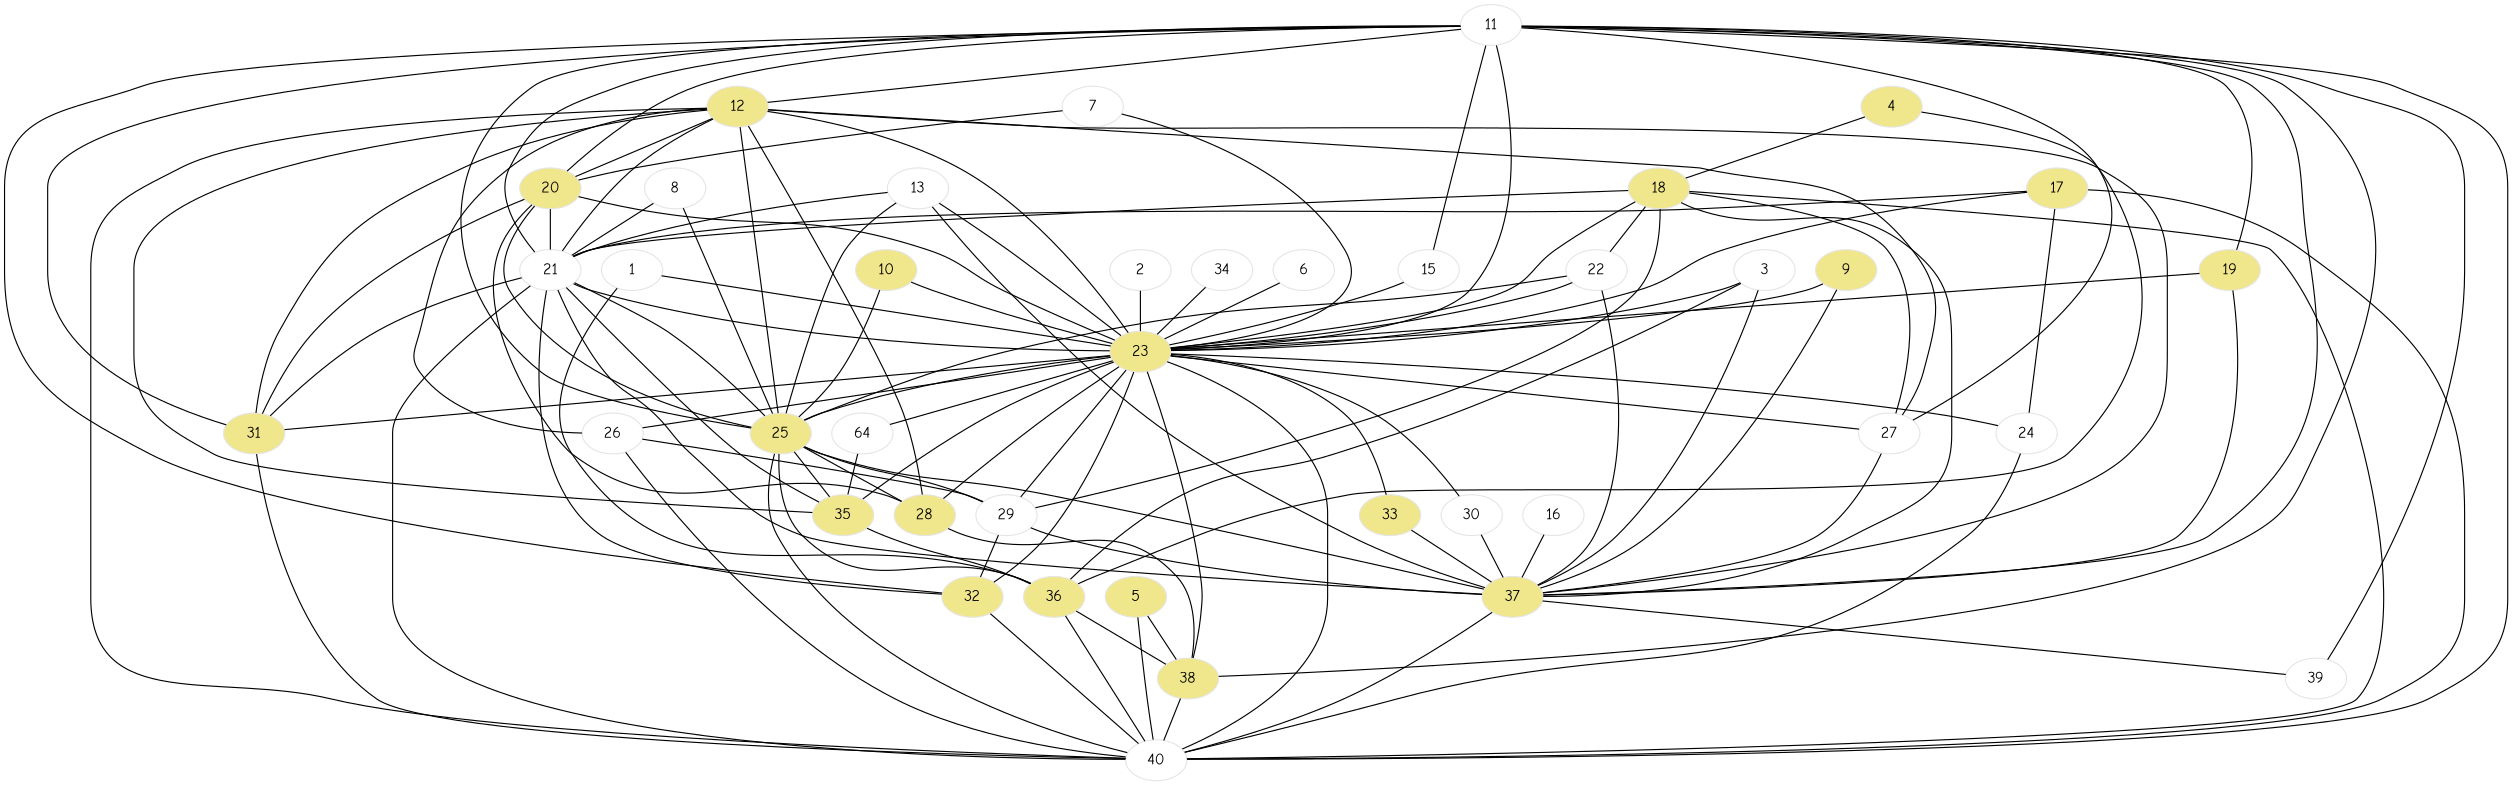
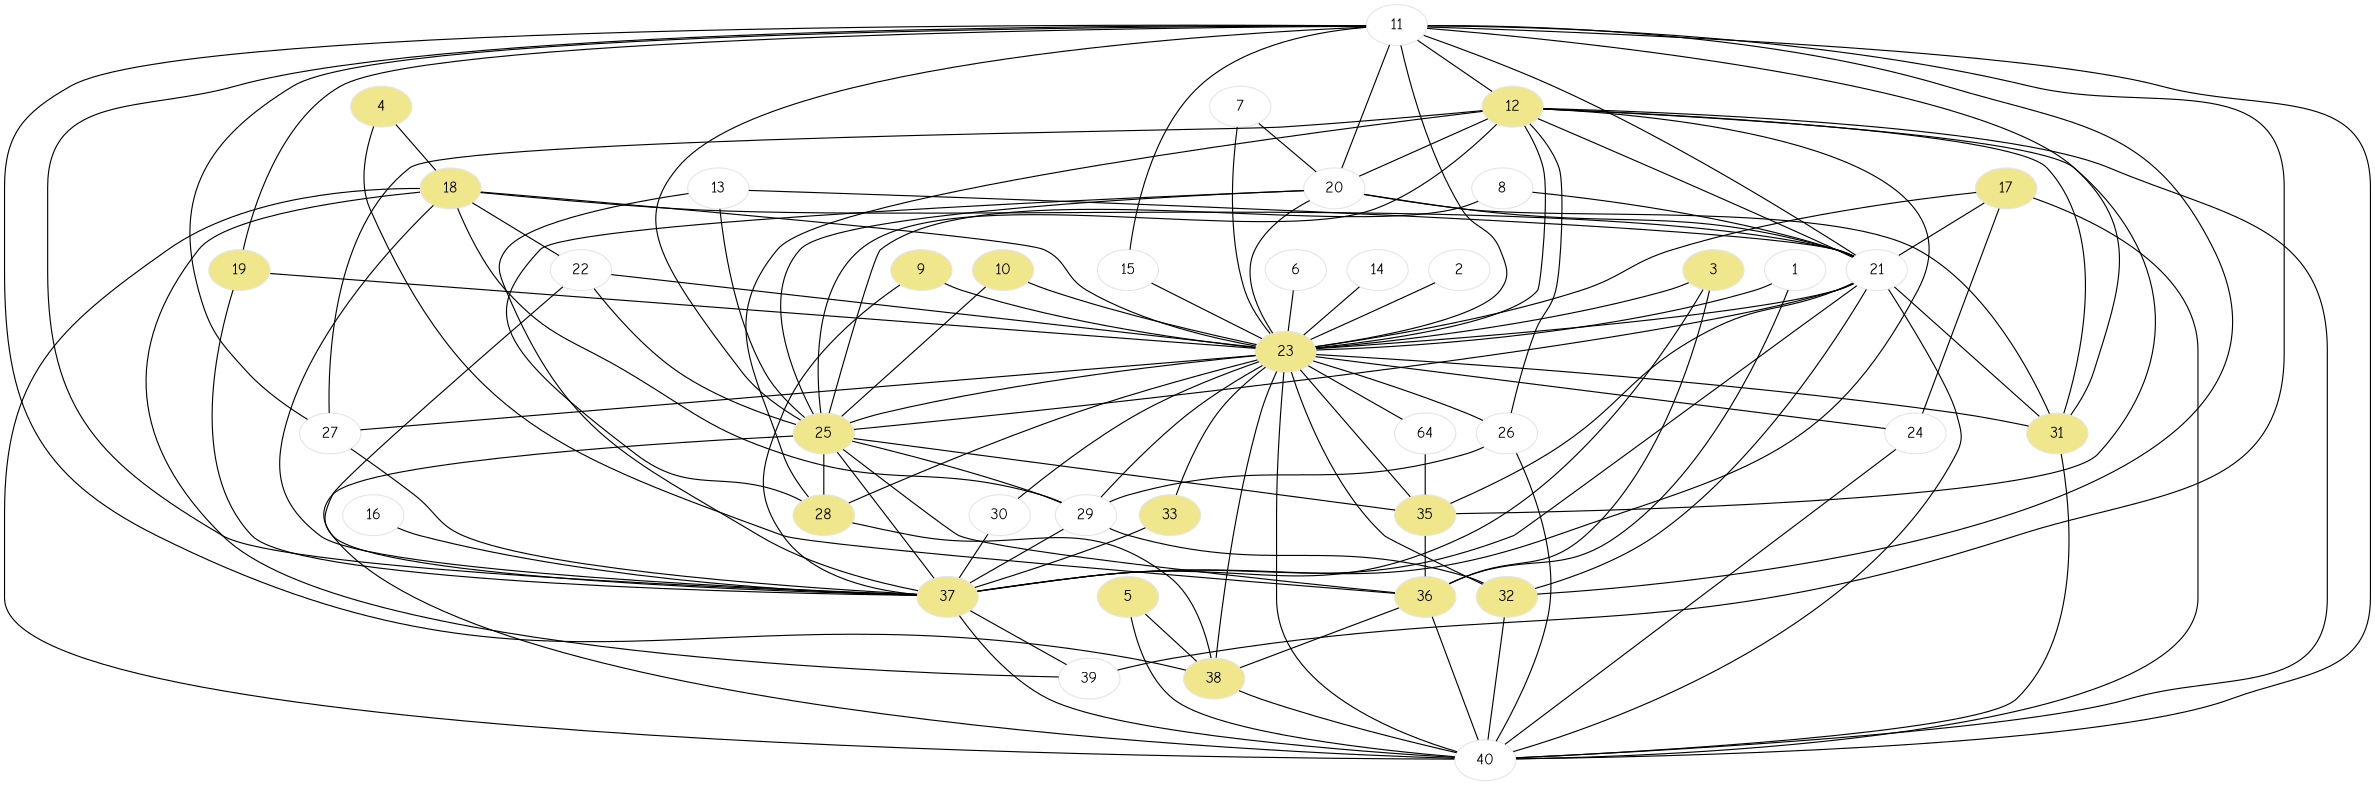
node "20": fillcolor khaki -> white
edge "18" -- "27": now "18" -- "39"
edge "13" -- "23": removed
node "34": label "34" -> "14"
node "3": fillcolor white -> khaki
